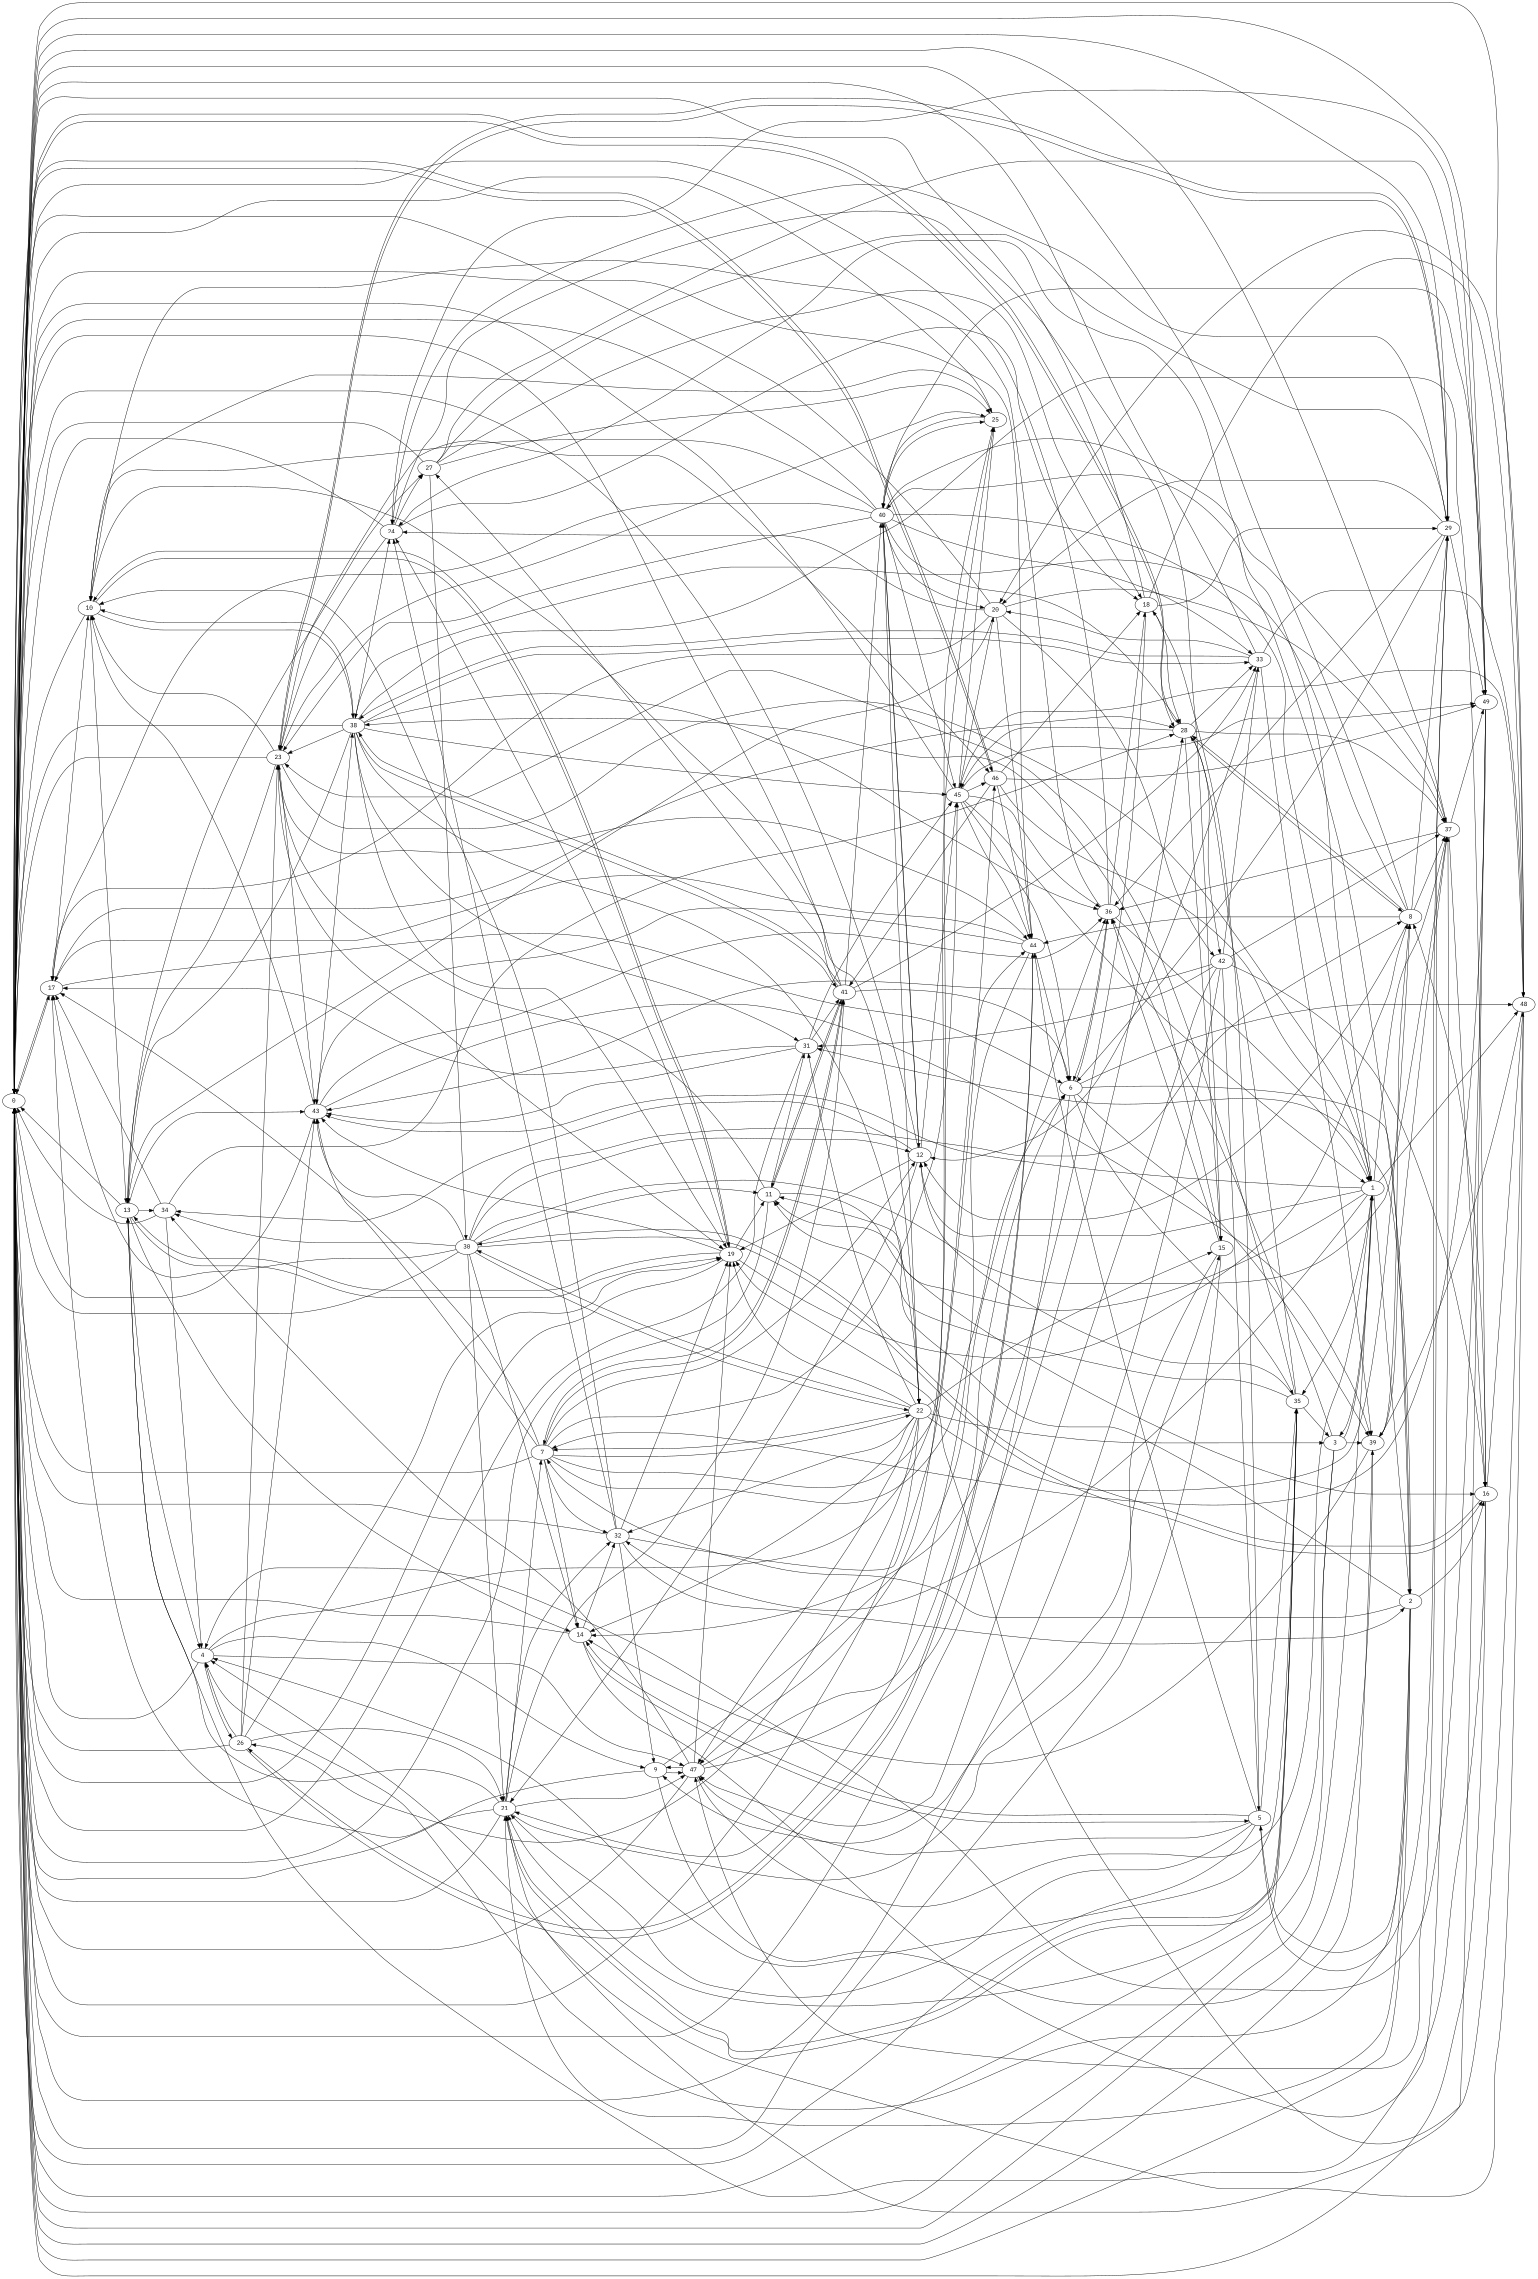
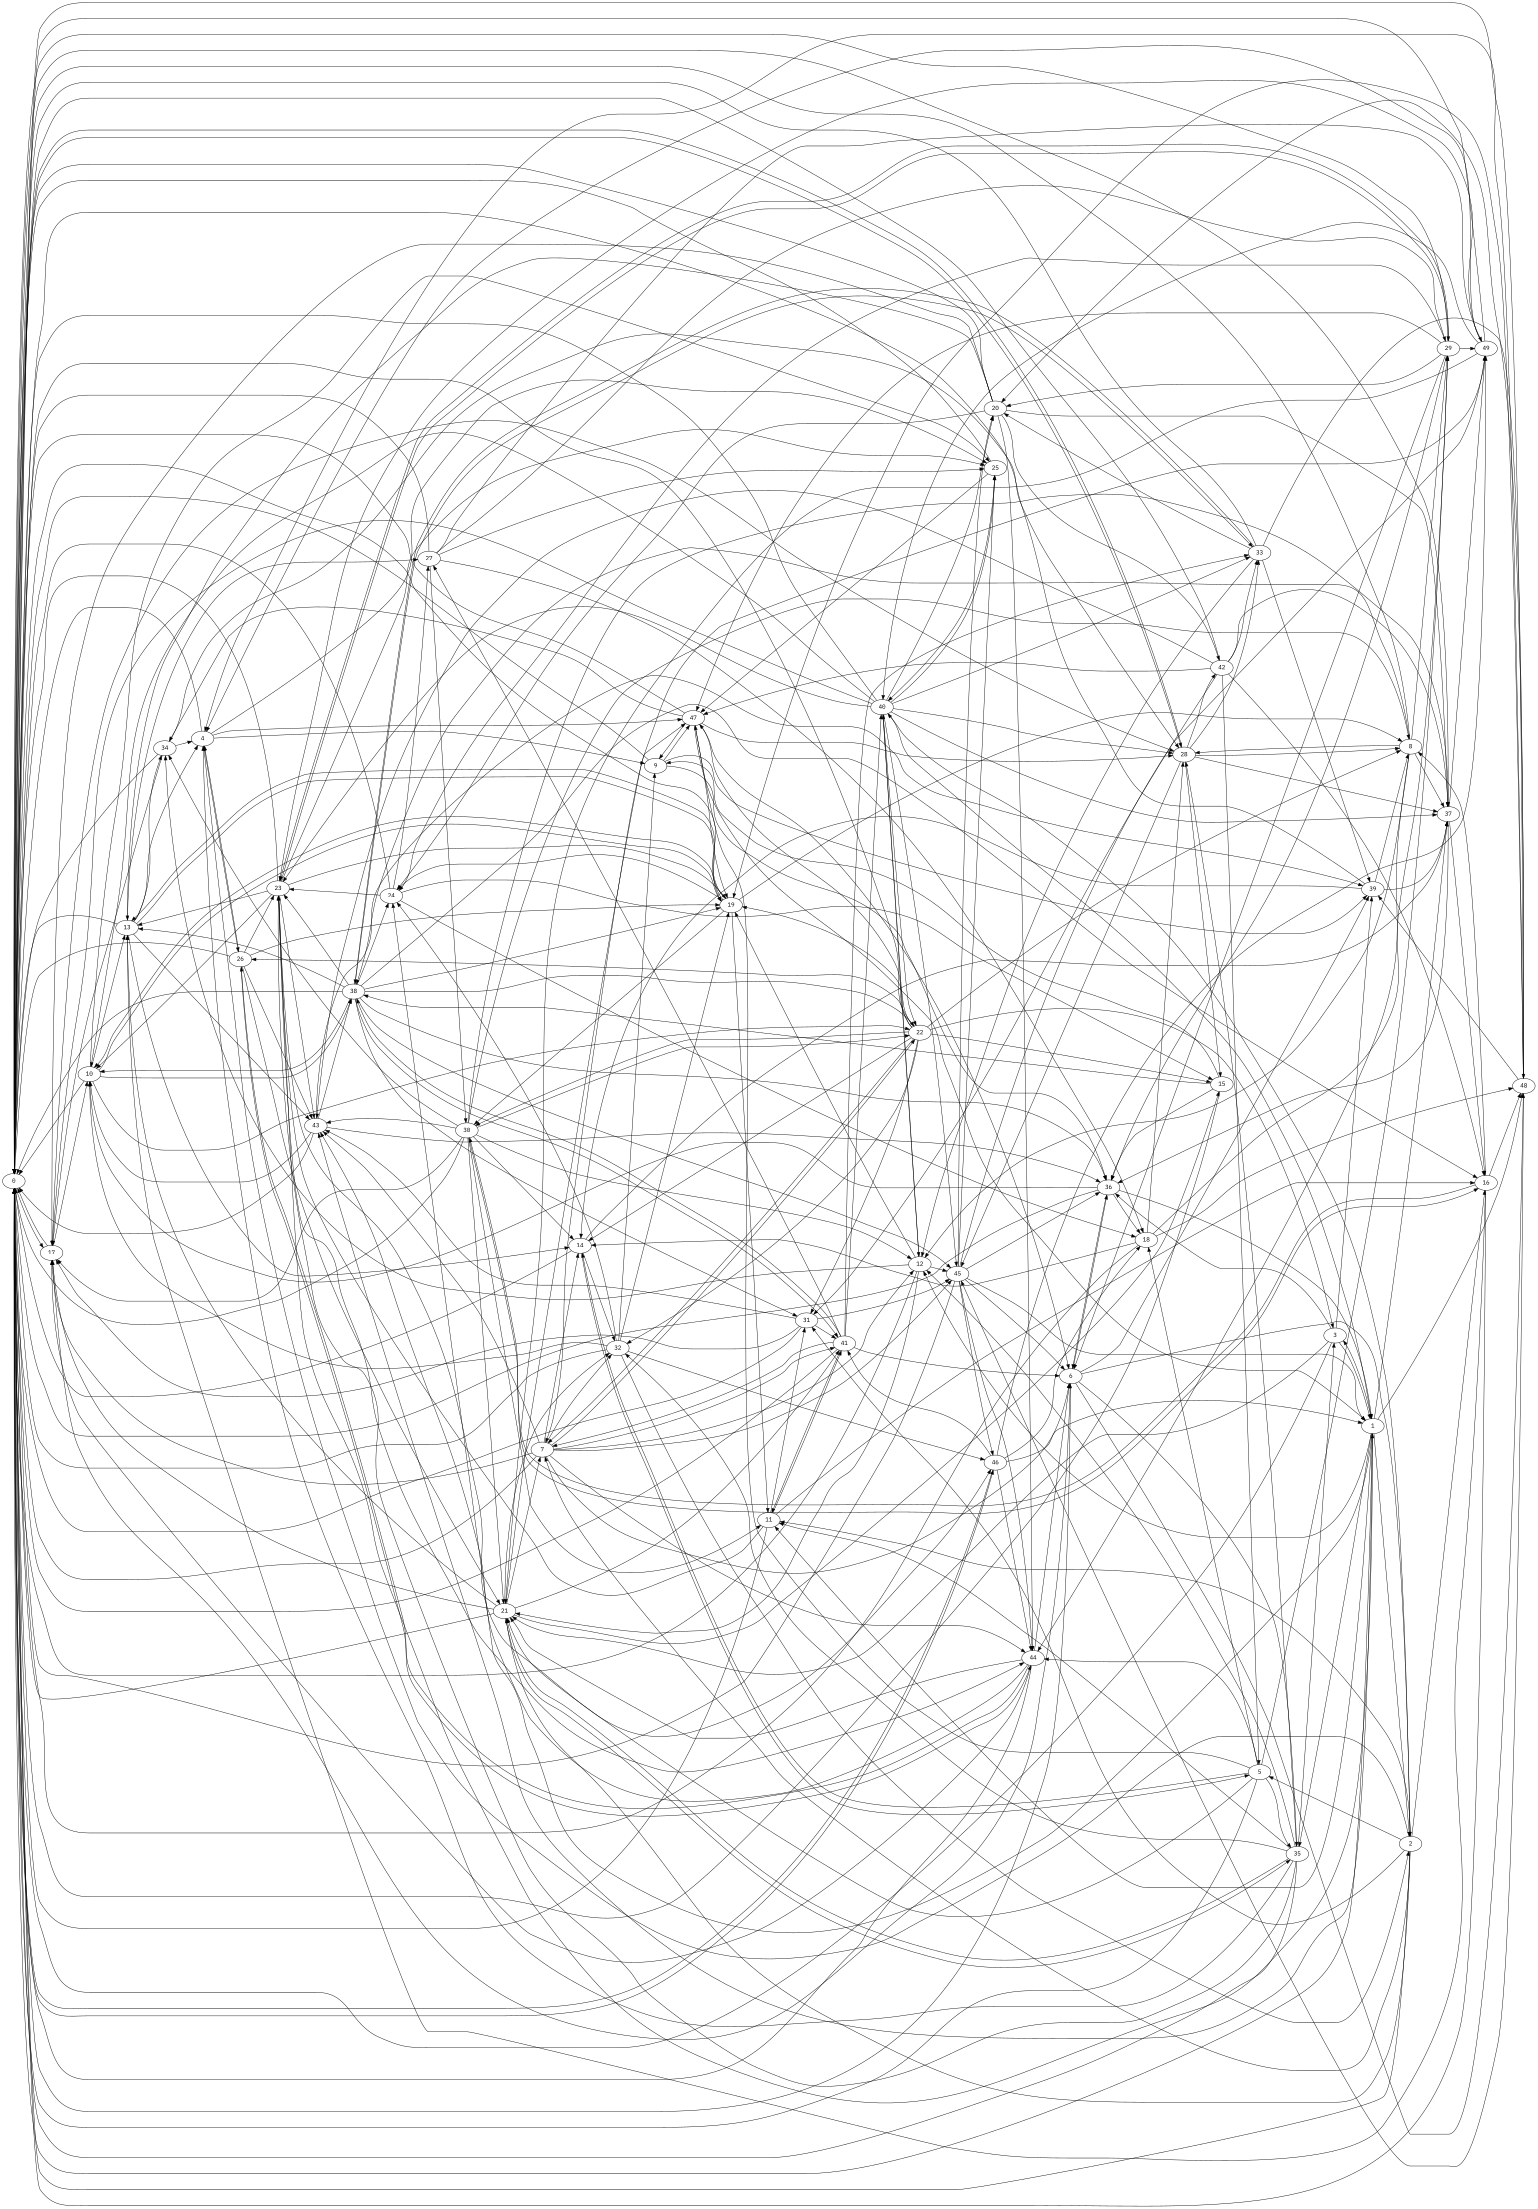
edge "49" -> "24": now "49" -> "23"
edge "19" -> "43": now "19" -> "30"
edge "1" -> "32": now "35" -> "32"
